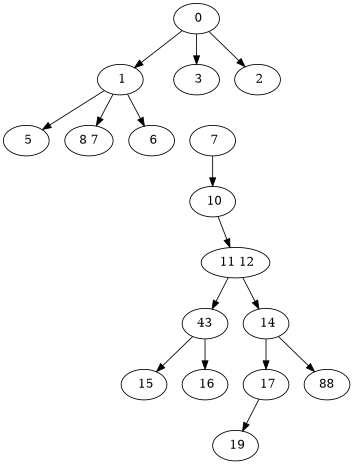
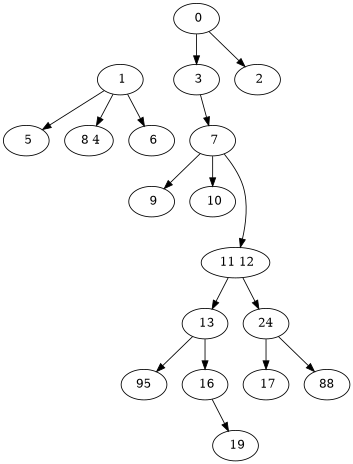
edge "0" -> "1": removed
edge "3" -> "7": added
node "8 7": label "8 7" -> "8 4"
node "9": added
edge "10" -> "11 12": now "7" -> "11 12"
node "43": label "43" -> "13"
node "14": label "14" -> "24"
node "15": label "15" -> "95"
edge "17" -> "19": now "16" -> "19"
